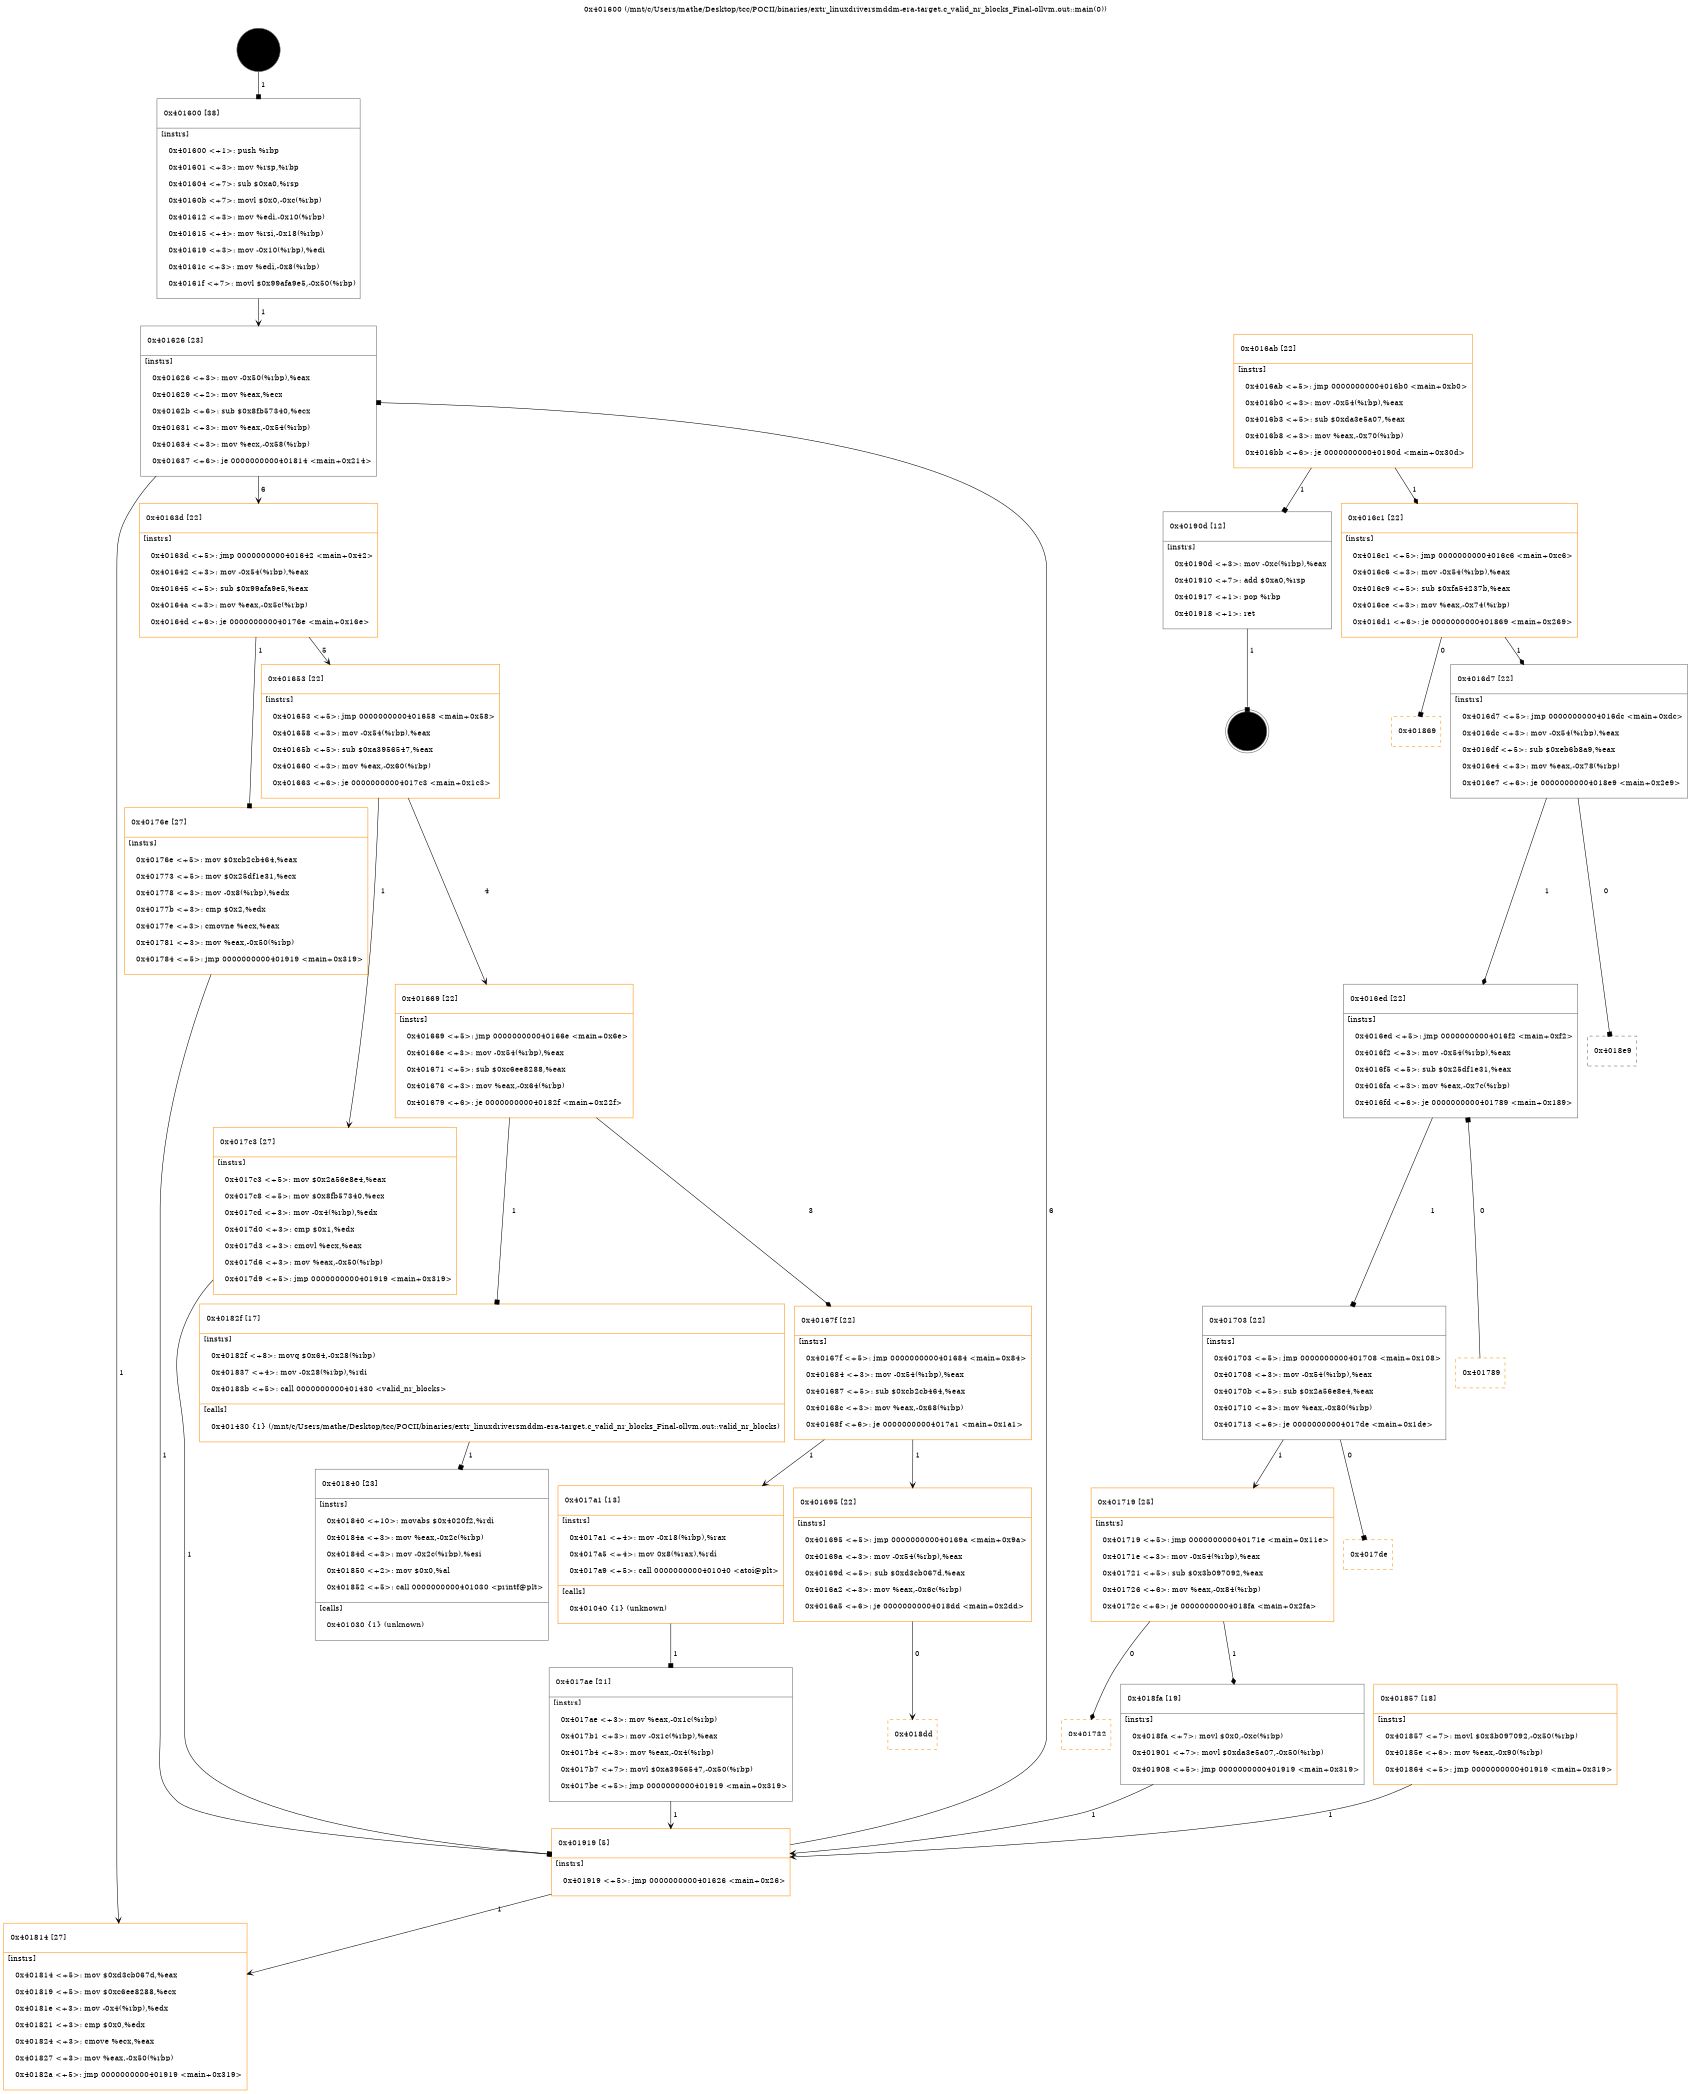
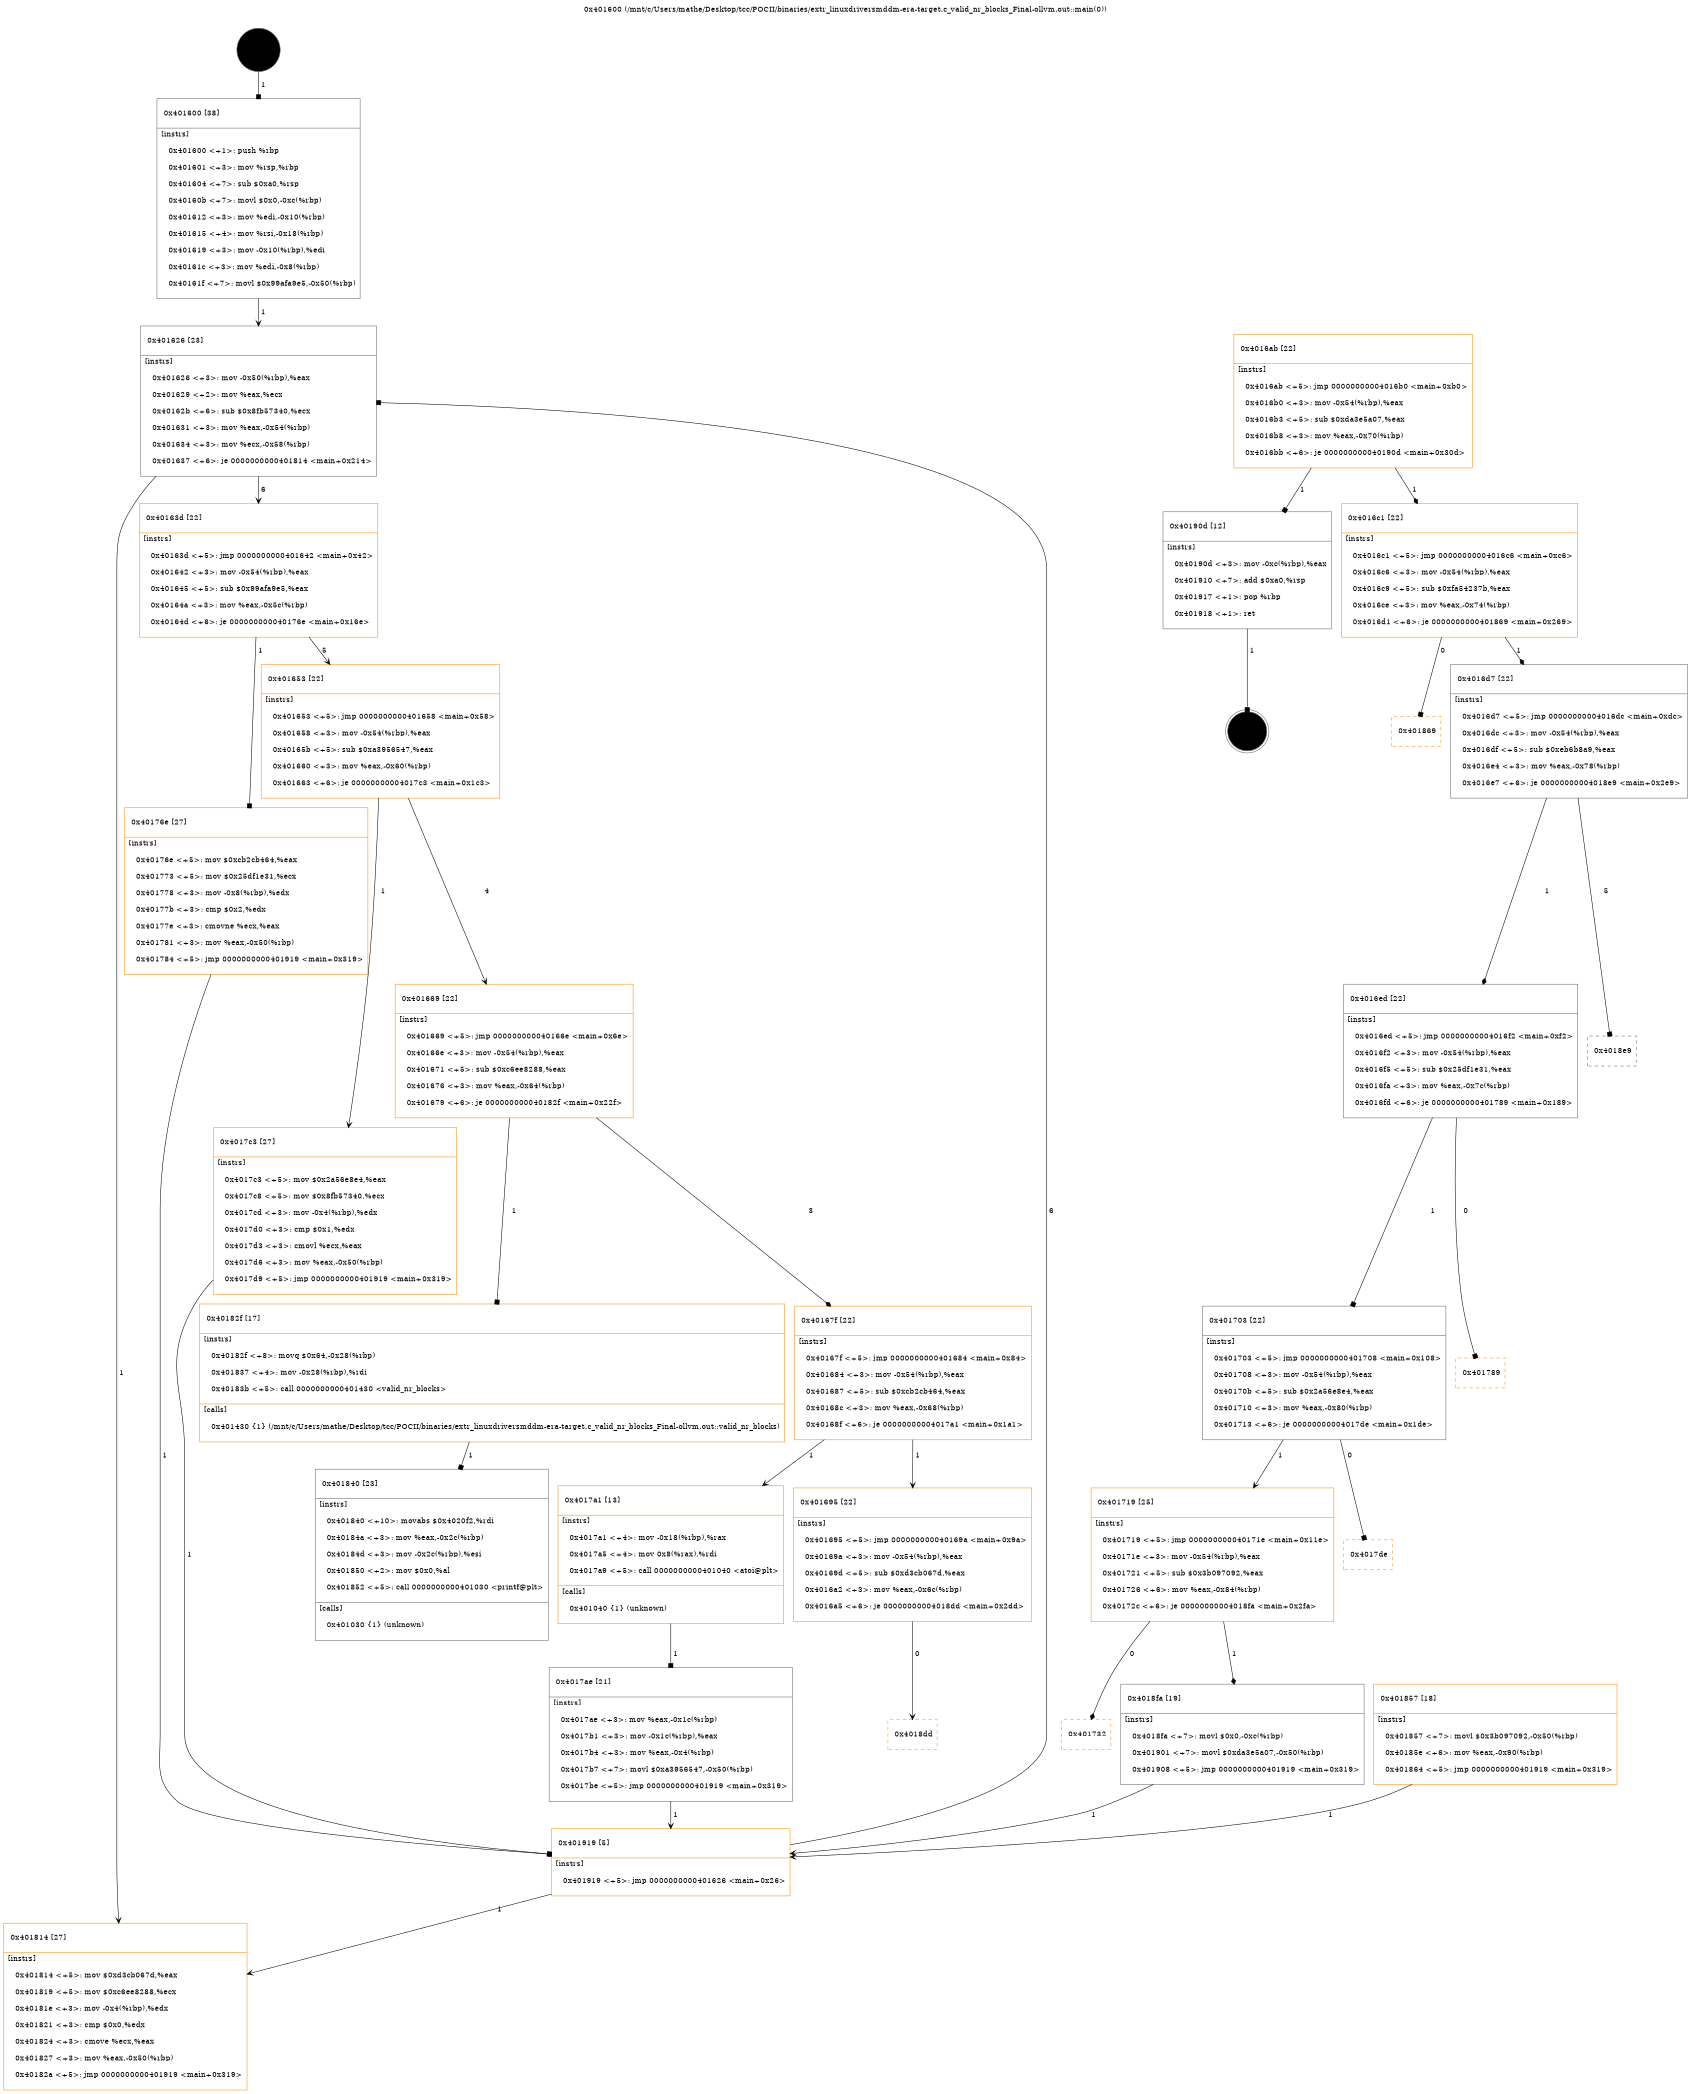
edge "0x4016d7 [22]" -> "0x4018e9": label " 0" -> " 5"
edge "0x401789" -> "0x4016ed [22]": reversed
